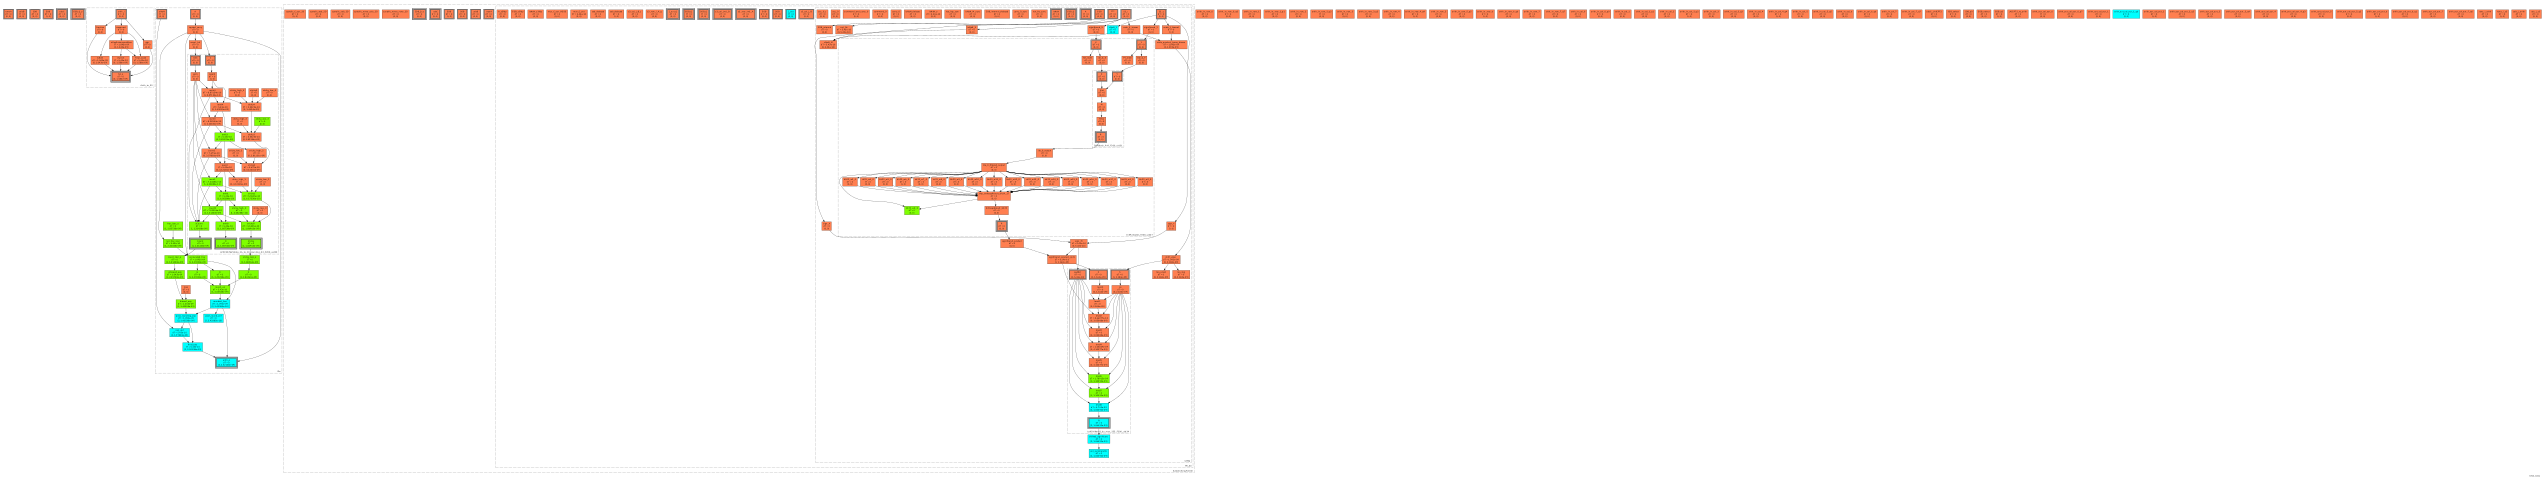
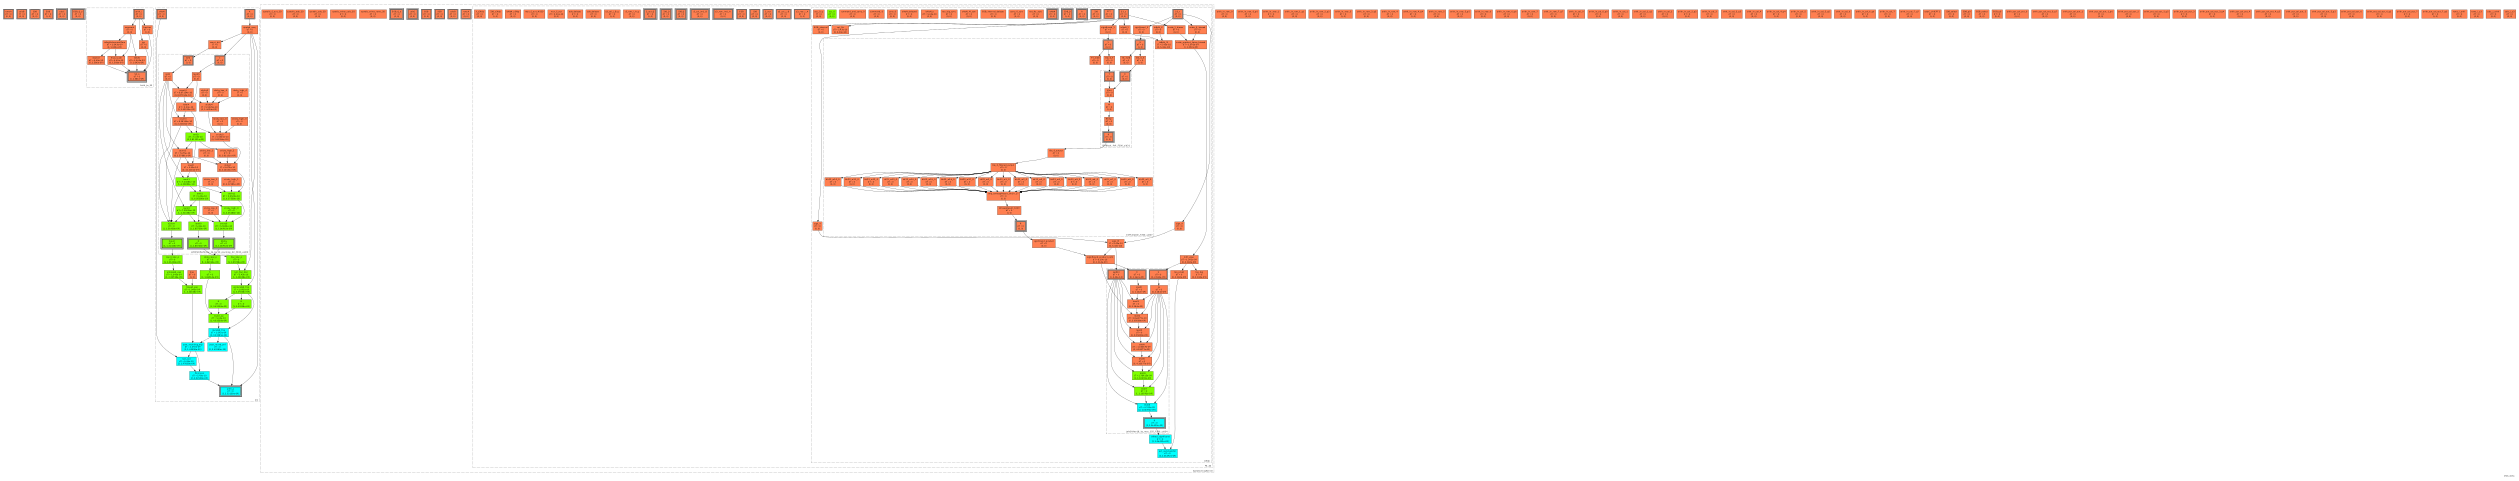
node "C_out dT = 0 (0, 0)": fillcolor cyan -> coral
node "s3_row_i_A dT = 0 (0, 0)": added
node "acc_0 dT = 0 (0, 0)": fillcolor coral -> chartreuse
node "arith_in_row_2 dT = 0 (0, 0)": removed
node "LAICPT2_to_arith dT = 0 (0, 0)": removed
node "arith_out_col_out_1_q6 dT = 0 (0, 0)": fillcolor cyan -> coral
node "isNaN_Y dT = 0 (0, 0)": fillcolor cyan -> coral
node "sticky_low_3 dT = 0 (0, 0)": fillcolor chartreuse -> coral
edge "level2 dT = 5.43e-10 (0, 4.12181e-09)" -> "sticky_high_1 dT = 0 (0, 4.12181e-09)": removed
edge "tmp_bitheapResult_bh29_17 dT = 0 (0, 0)" -> "bh29_w0_0 dT = 0 (0, 0)": reversed
node "bh29_w0_0 dT = 0 (0, 0)": fillcolor chartreuse -> coral
edge "O dT = 0 (1, 1.85738e-09)" -> "frac_lzoc_o dT = 0 (1, 1.85738e-09)": added
edge "too_small dT = 0 (0, 2.184e-09)" -> "ext_summand1c dT = 0 (2, 1.06492e-09)": added
